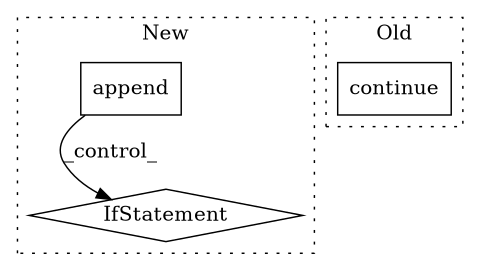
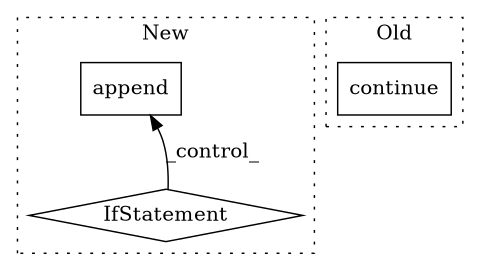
edge "append" -> "IfStatement": reversed
